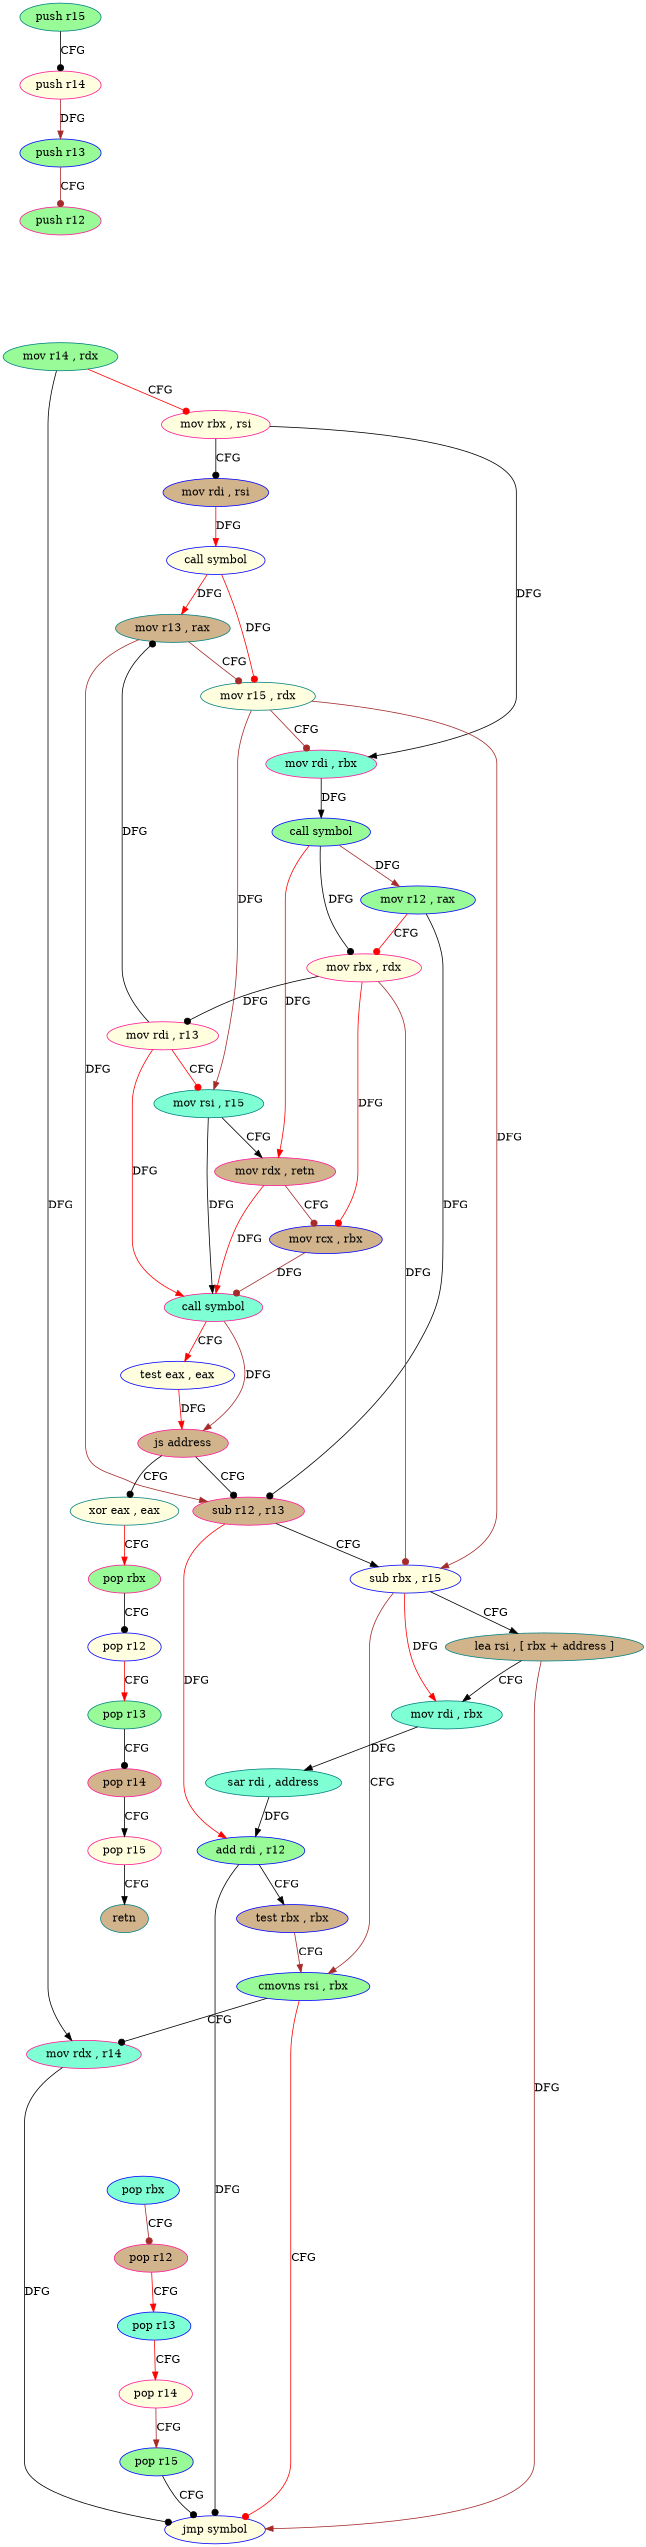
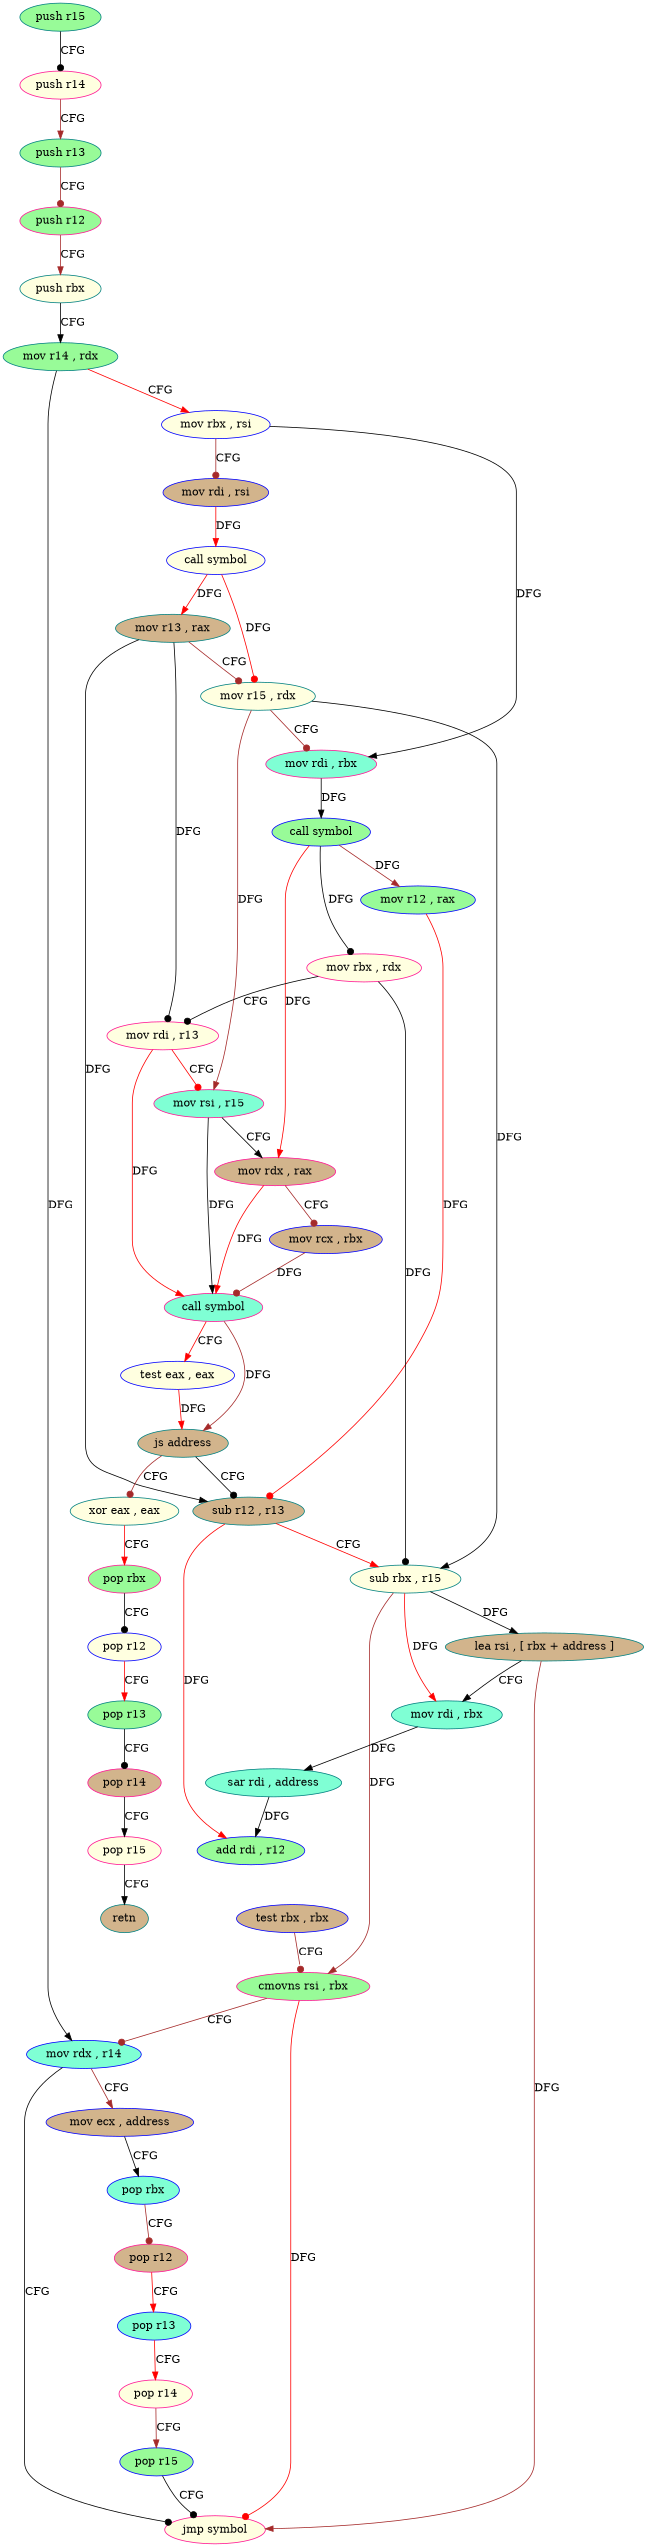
edge "push r14" -> "push r13": label "DFG" -> "CFG"
node "push r13": color blue -> teal
node "push rbx": added
edge "mov r14 , rdx" -> "mov rbx , rsi": arrowhead dot -> normal
node "mov rbx , rsi": color deeppink -> blue
edge "mov rbx , rsi" -> "mov rdi , rsi": color black -> brown
edge "mov rdi , r13" -> "mov r13 , rax": reversed
edge "mov r12 , rax" -> "mov rbx , rdx": removed, label "CFG"
edge "mov rbx , rdx" -> "mov rdi , r13": label "DFG" -> "CFG"
edge "mov r15 , rdx" -> "sub rbx , r15": color brown -> black
edge "mov r13 , rax" -> "sub r12 , r13": color brown -> black
edge "mov rbx , rdx" -> "mov rcx , rbx": removed, label "DFG"
node "mov rsi , r15": color teal -> deeppink
node "mov rdx , retn": label "mov rdx , retn" -> "mov rdx , rax"
edge "mov r12 , rax" -> "sub r12 , r13": color black -> red
edge "mov rbx , rdx" -> "sub rbx , r15": color brown -> black
node "js address": color deeppink -> teal
edge "js address" -> "xor eax , eax": color black -> brown
node "sub r12 , r13": color deeppink -> teal
edge "sub r12 , r13" -> "sub rbx , r15": color black -> red
node "sub rbx , r15": color blue -> teal
edge "sub rbx , r15" -> "lea rsi , [ rbx + address ]": label "CFG" -> "DFG"
edge "sub rbx , r15" -> "cmovns rsi , rbx": label "CFG" -> "DFG"
edge "add rdi , r12" -> "test rbx , rbx": removed, label "CFG"
edge "test rbx , rbx" -> "cmovns rsi , rbx": arrowhead normal -> dot
node "cmovns rsi , rbx": color blue -> deeppink
edge "cmovns rsi , rbx" -> "mov rdx , r14": color black -> brown
node "mov rdx , r14": color deeppink -> blue
node "mov ecx , address": added
edge "add rdi , r12" -> "jmp symbol": removed, label "DFG"
edge "cmovns rsi , rbx" -> "jmp symbol": label "CFG" -> "DFG"
edge "mov rdx , r14" -> "jmp symbol": label "DFG" -> "CFG"
node "jmp symbol": color blue -> deeppink
